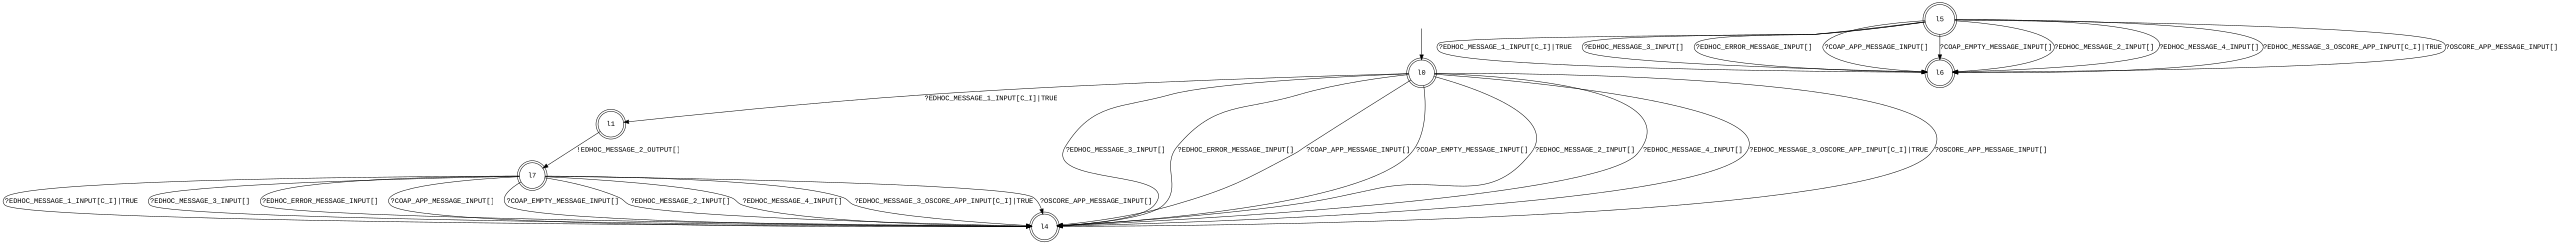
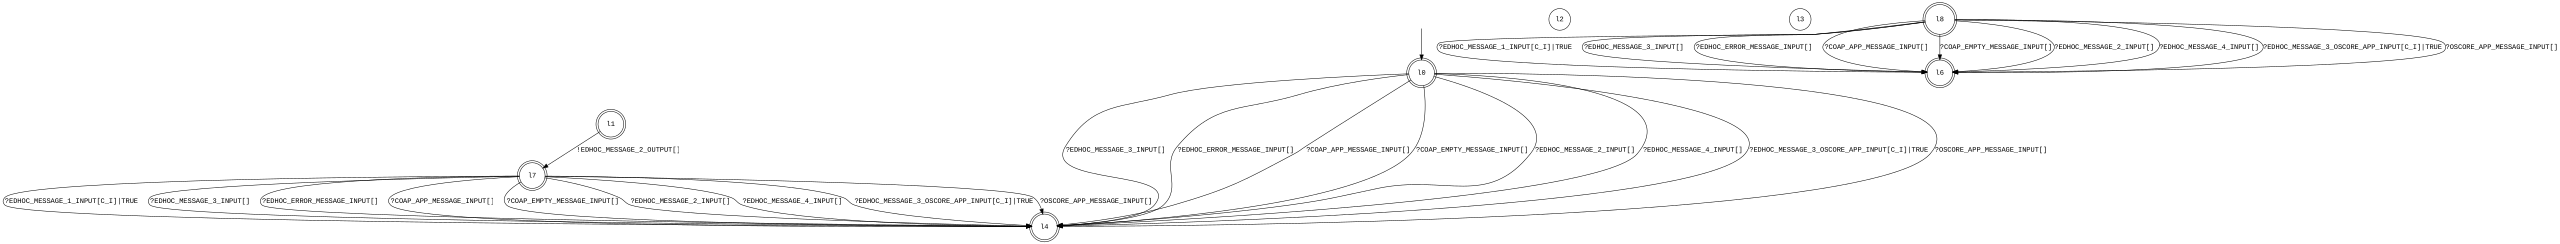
node "l2": added
node "l3": added
node "l5": label "l5" -> "l8"
edge "l0" -> "l1": removed, label "?EDHOC_MESSAGE_1_INPUT[C_I]|TRUE"
